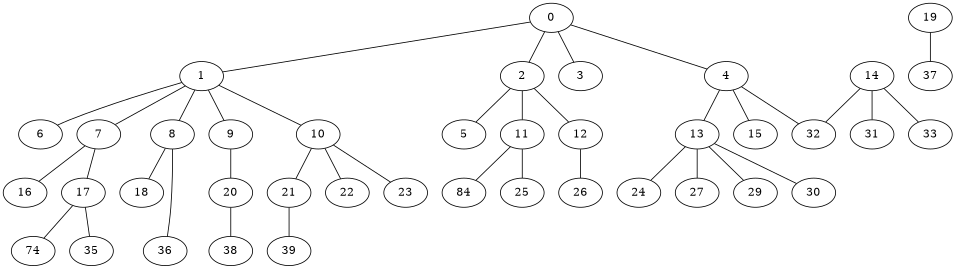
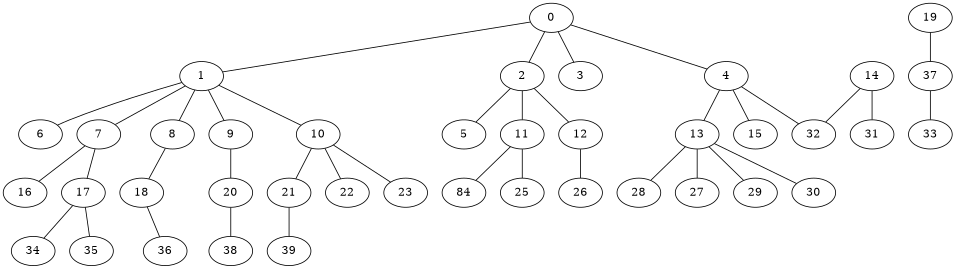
edge "14" -- "33": now "37" -- "33"
edge "8" -- "36": now "18" -- "36"
node "24": label "24" -> "28"
node "74": label "74" -> "34"
